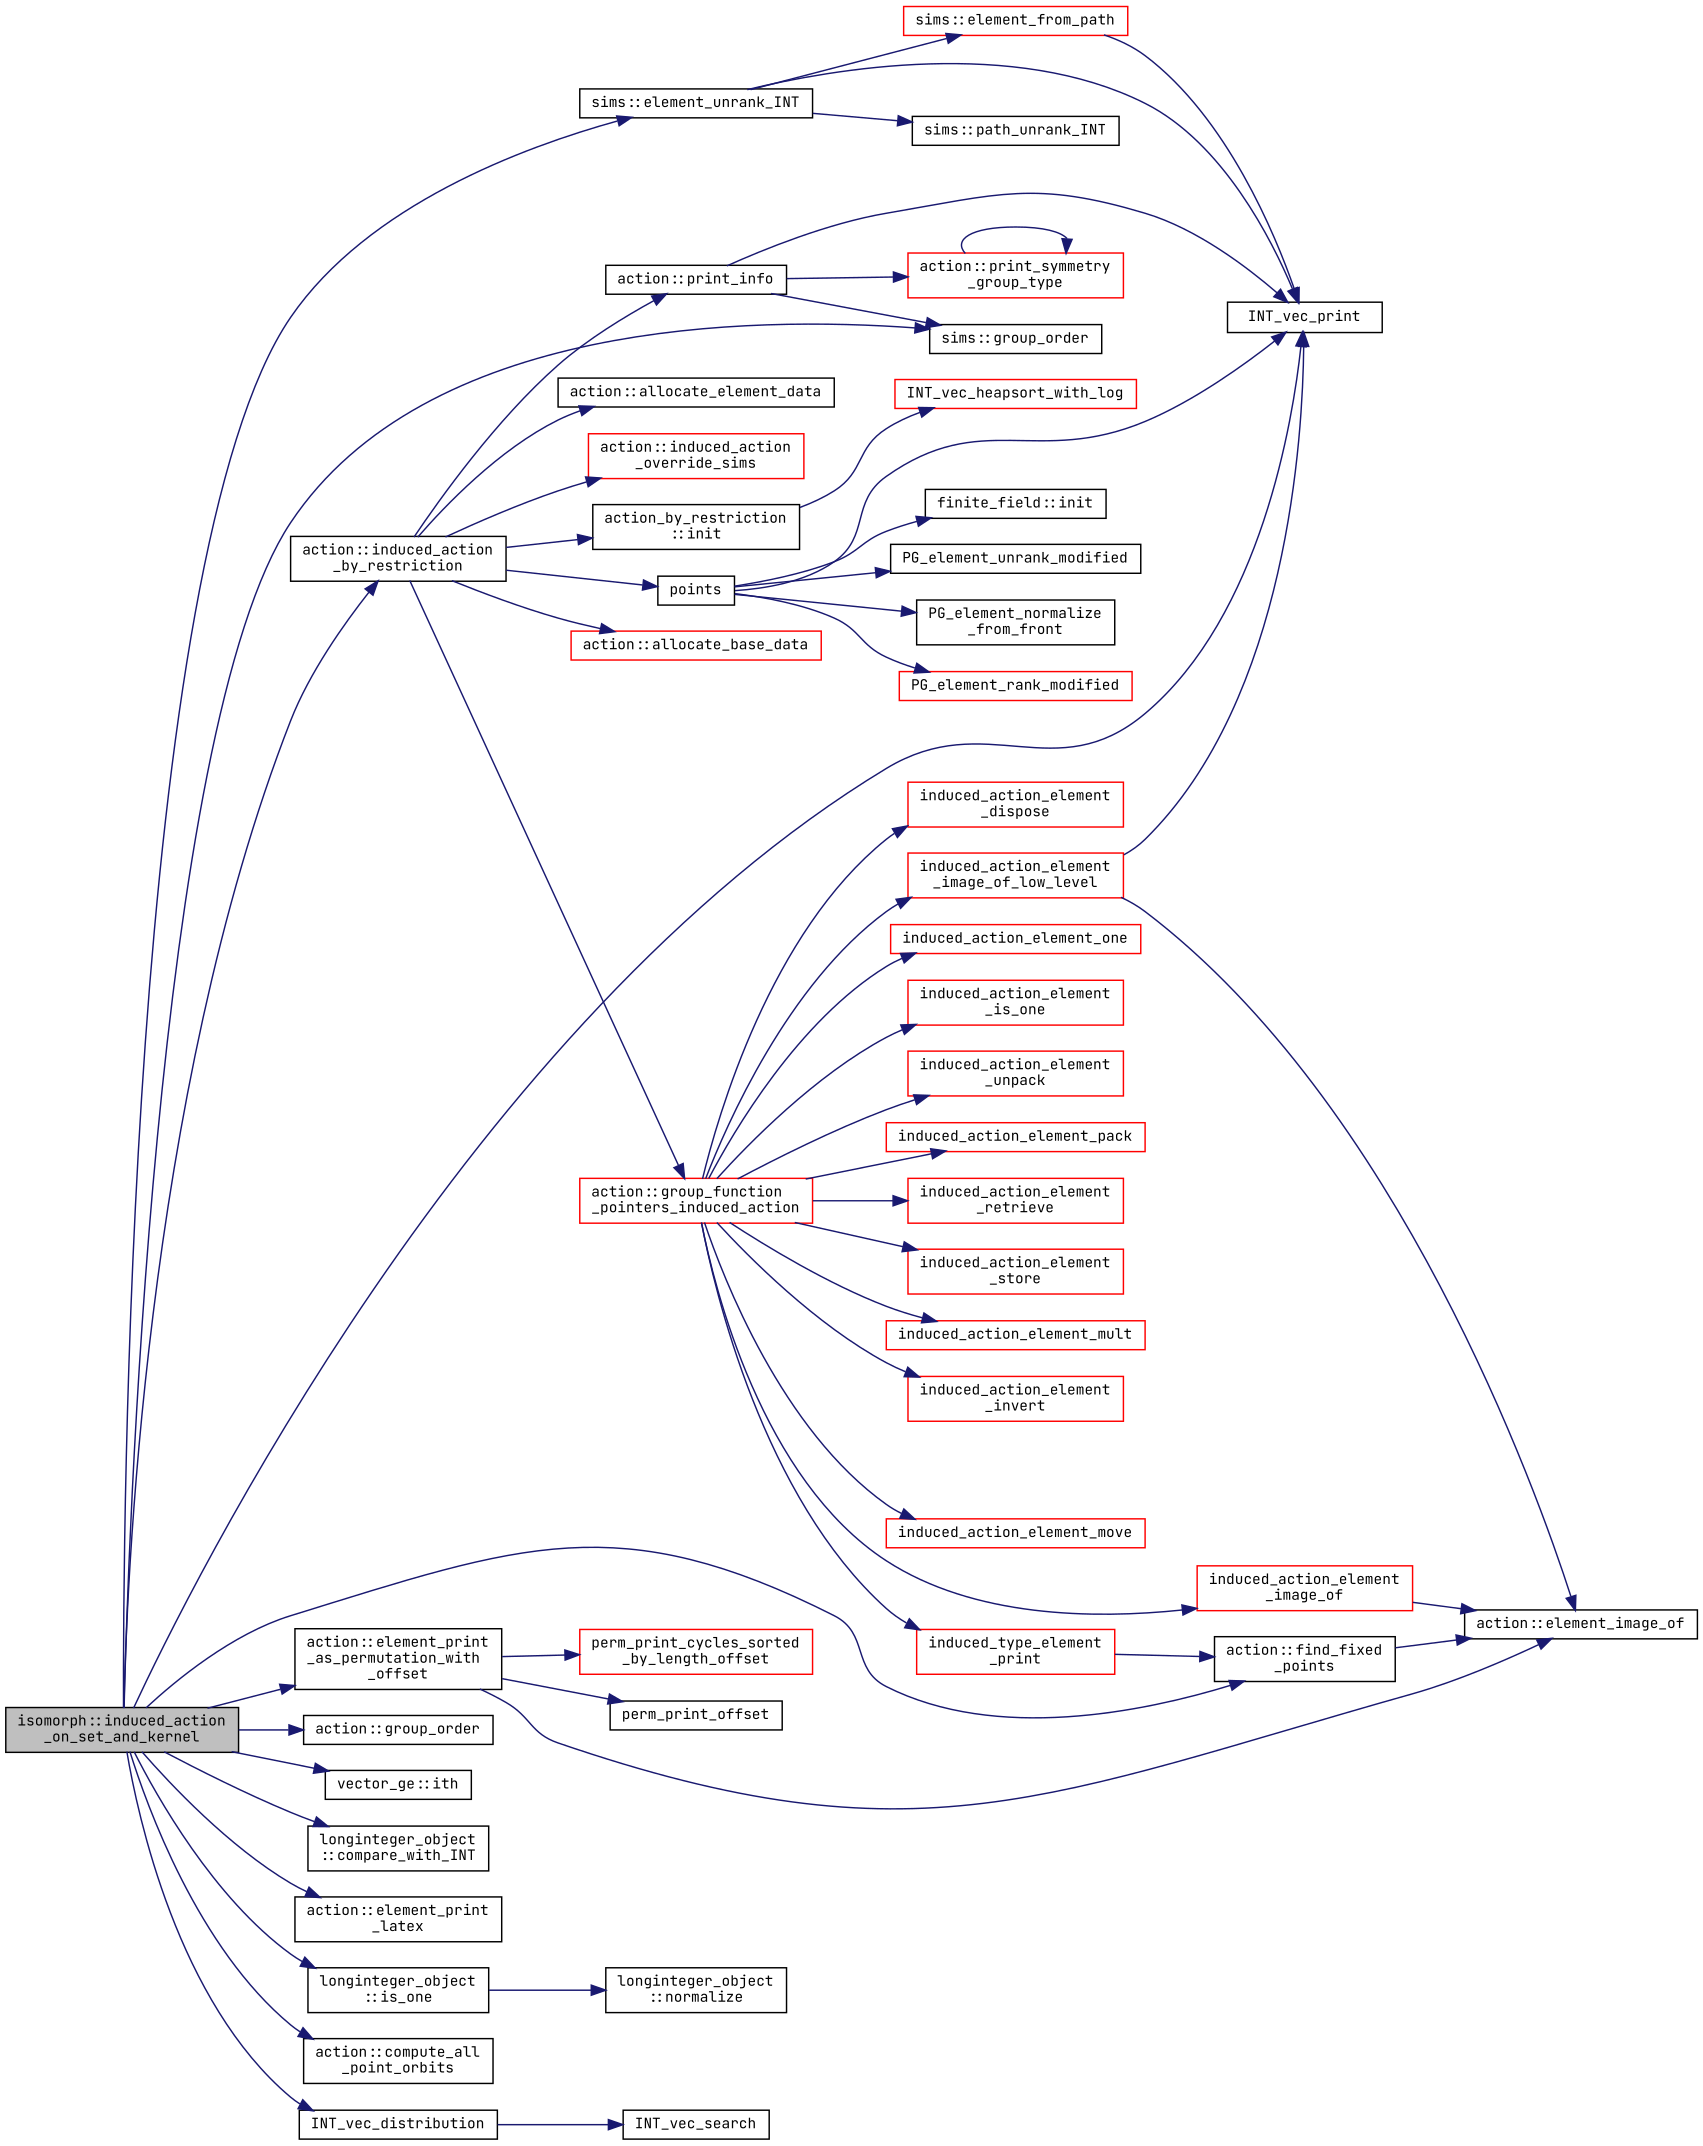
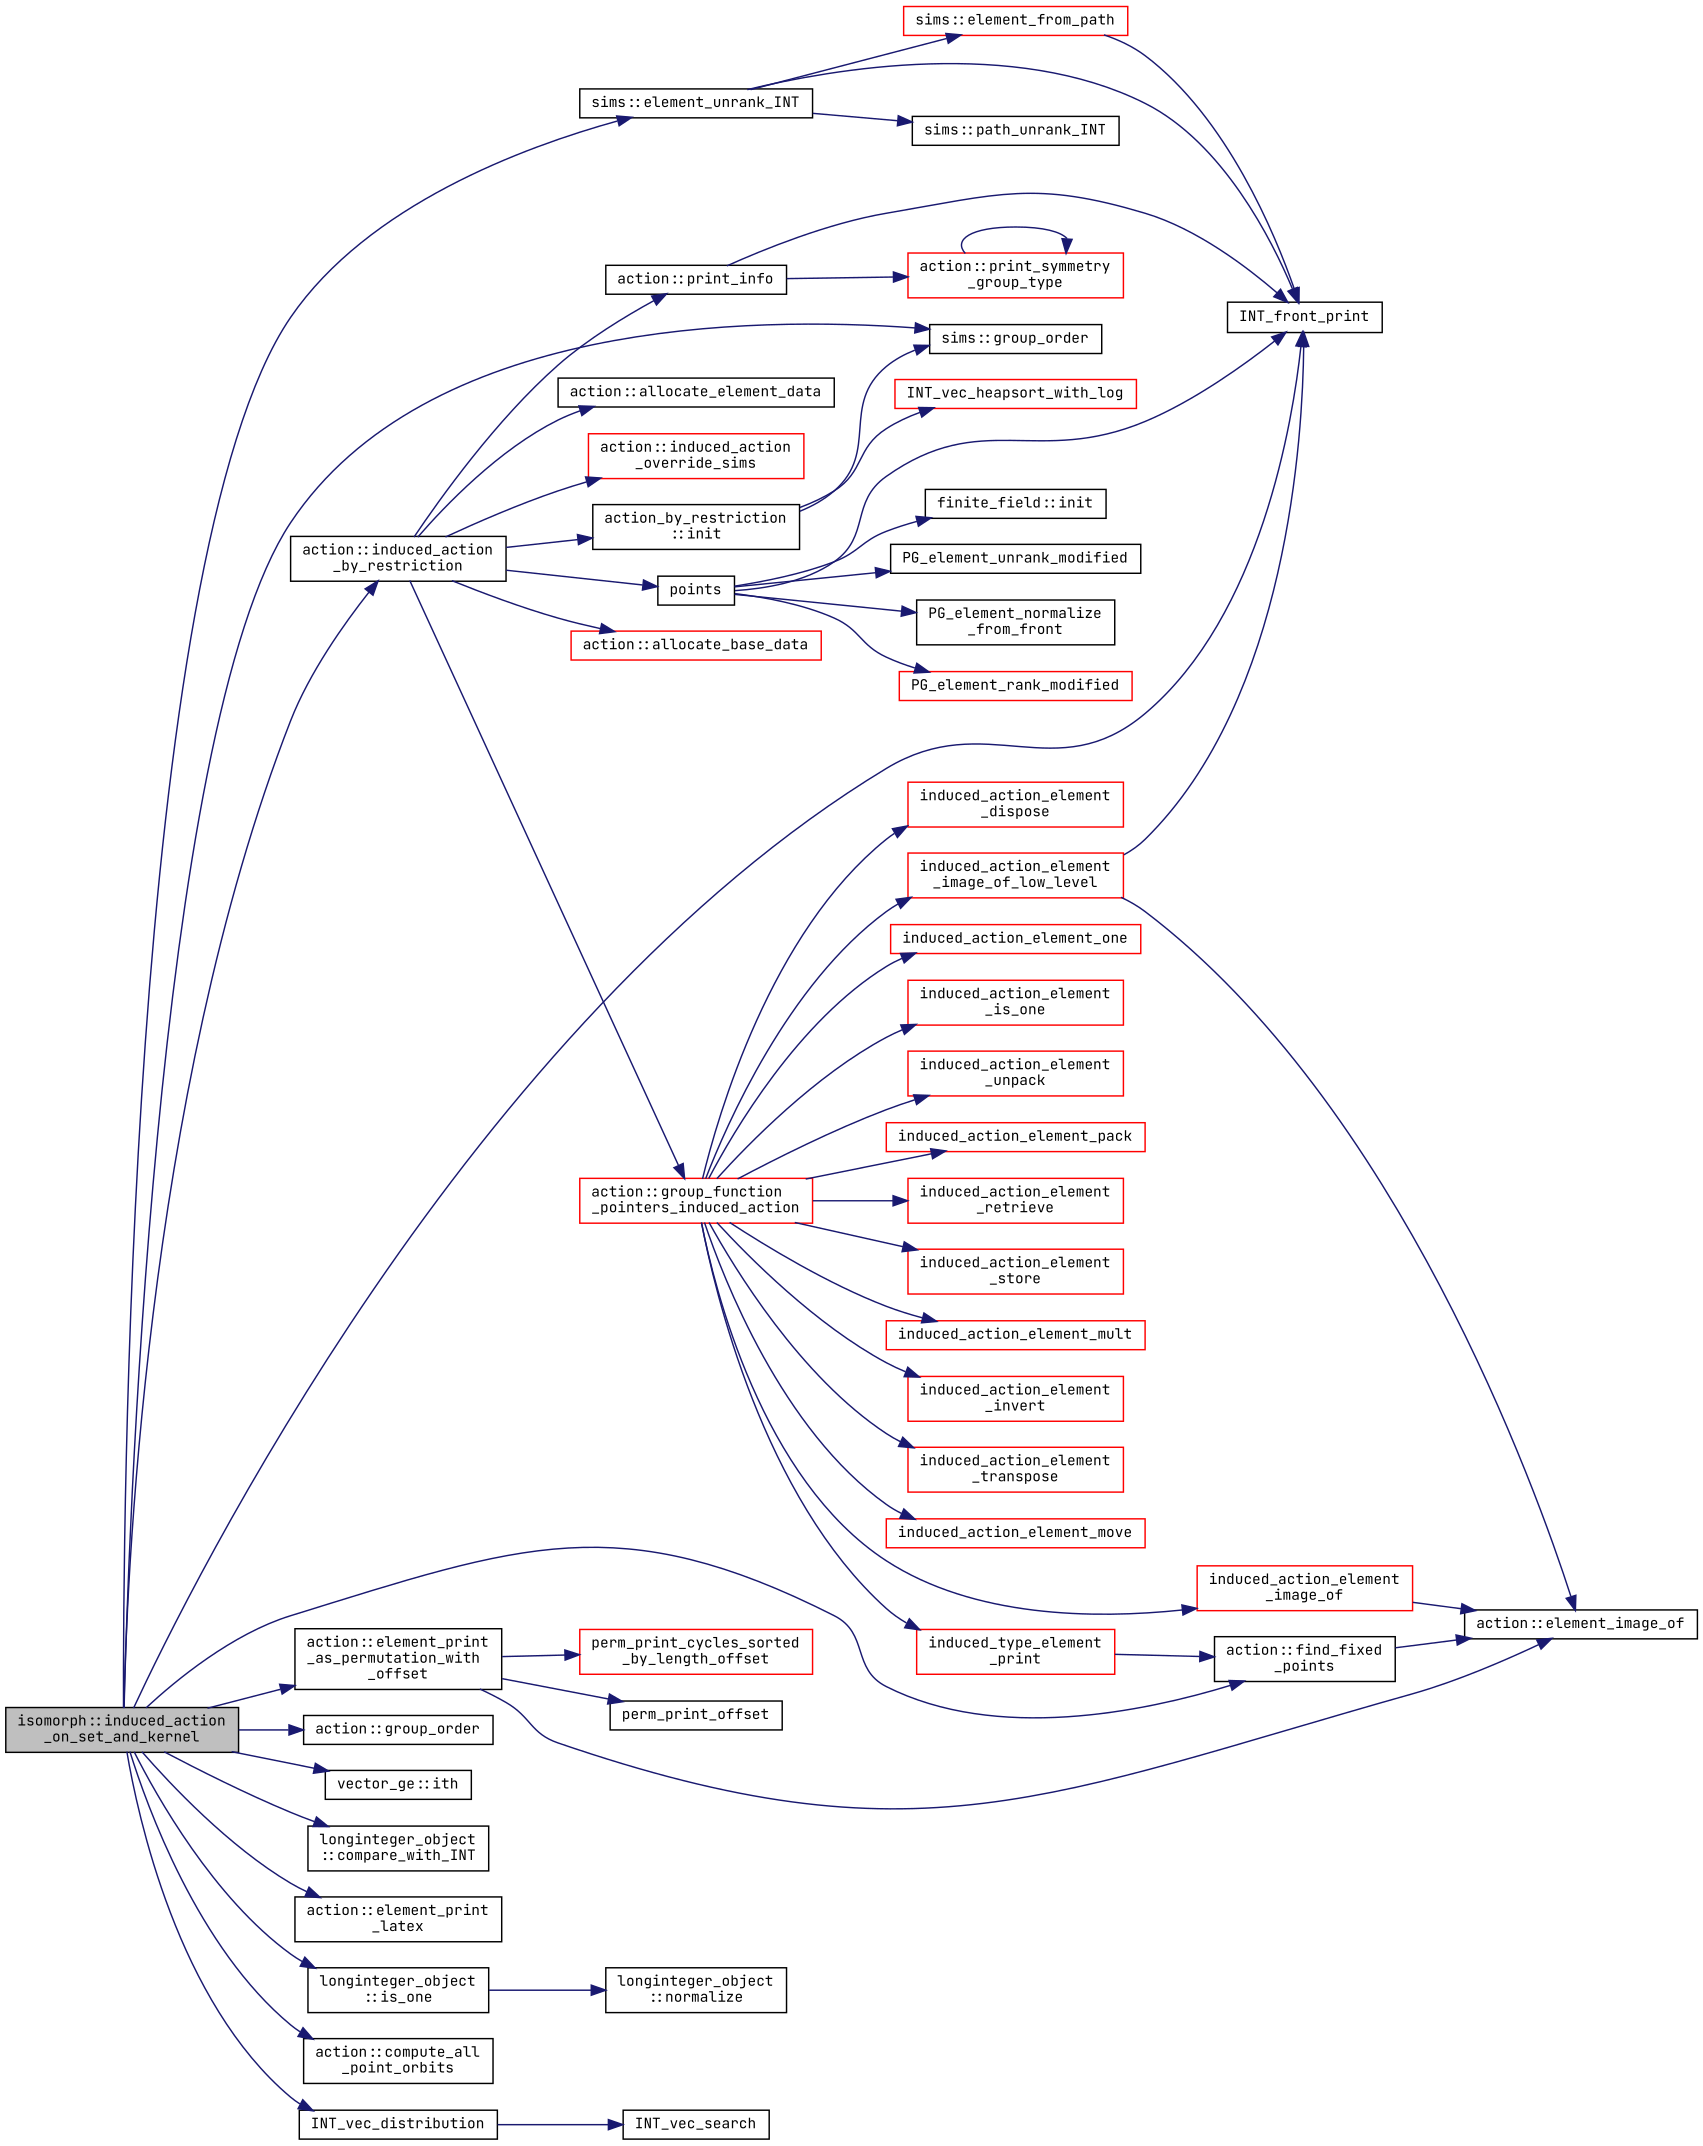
edge "action::print_info" -> "sims::group_order": now "action_by_restriction ::init" -> "sims::group_order"
node "INT_vec_print": label "INT_vec_print" -> "INT_front_print"
node "induced_action_element _transpose": added
